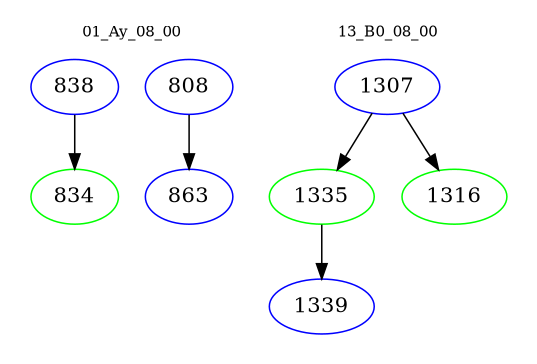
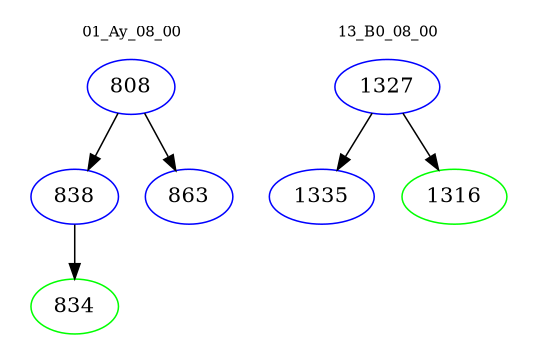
node "1307": label "1307" -> "1327"
edge "808" -> "838": added
node "1335": color green -> blue
node "1339": removed
